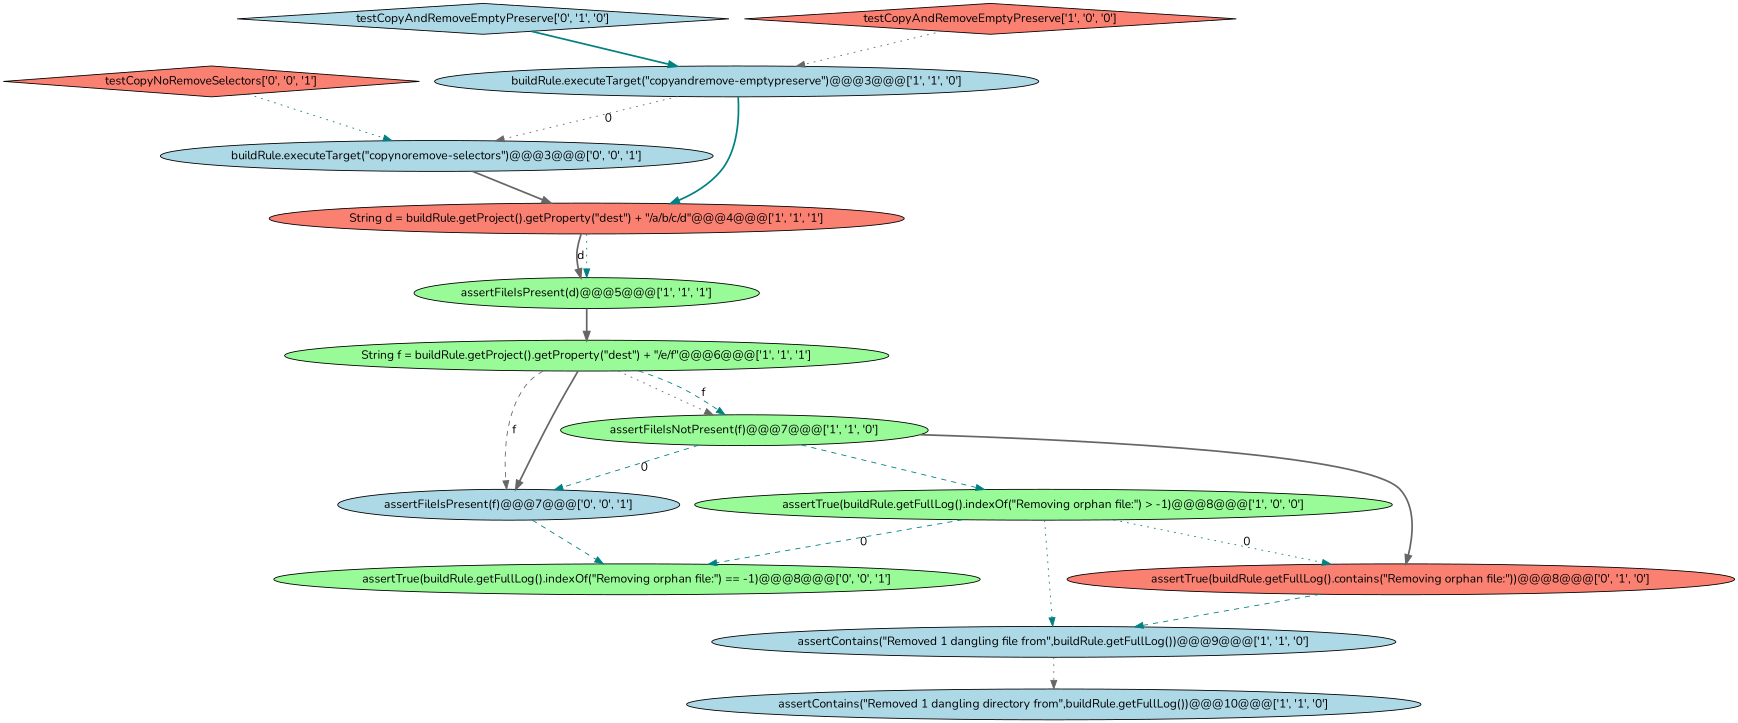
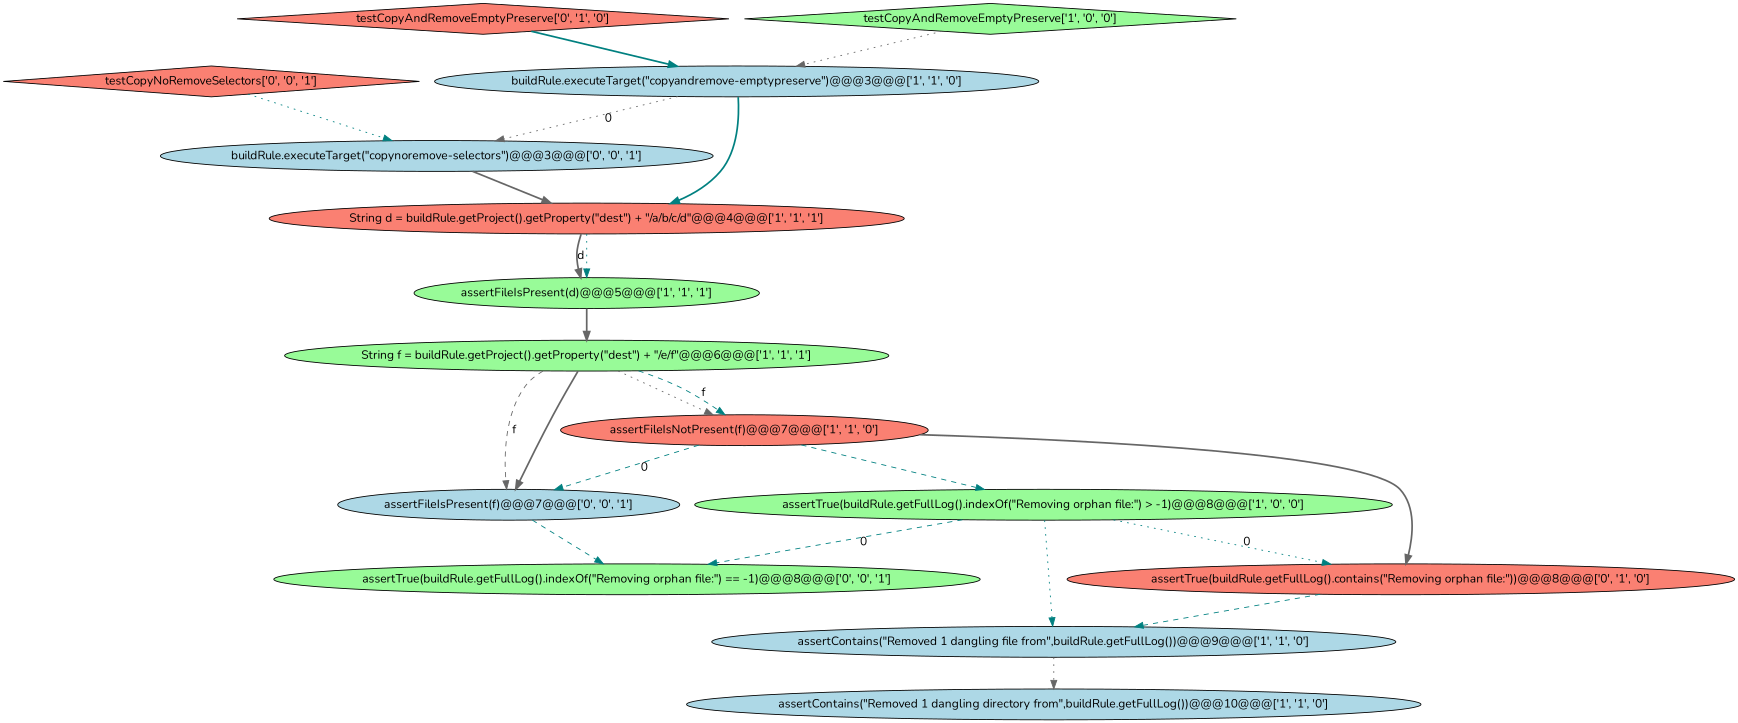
node "testCopyAndRemoveEmptyPreserve['0', '1', '0']": fillcolor lightblue -> salmon
node "testCopyAndRemoveEmptyPreserve['1', '0', '0']": fillcolor salmon -> palegreen
node "assertFileIsNotPresent(f)@@@7@@@['1', '1', '0']": fillcolor palegreen -> salmon
